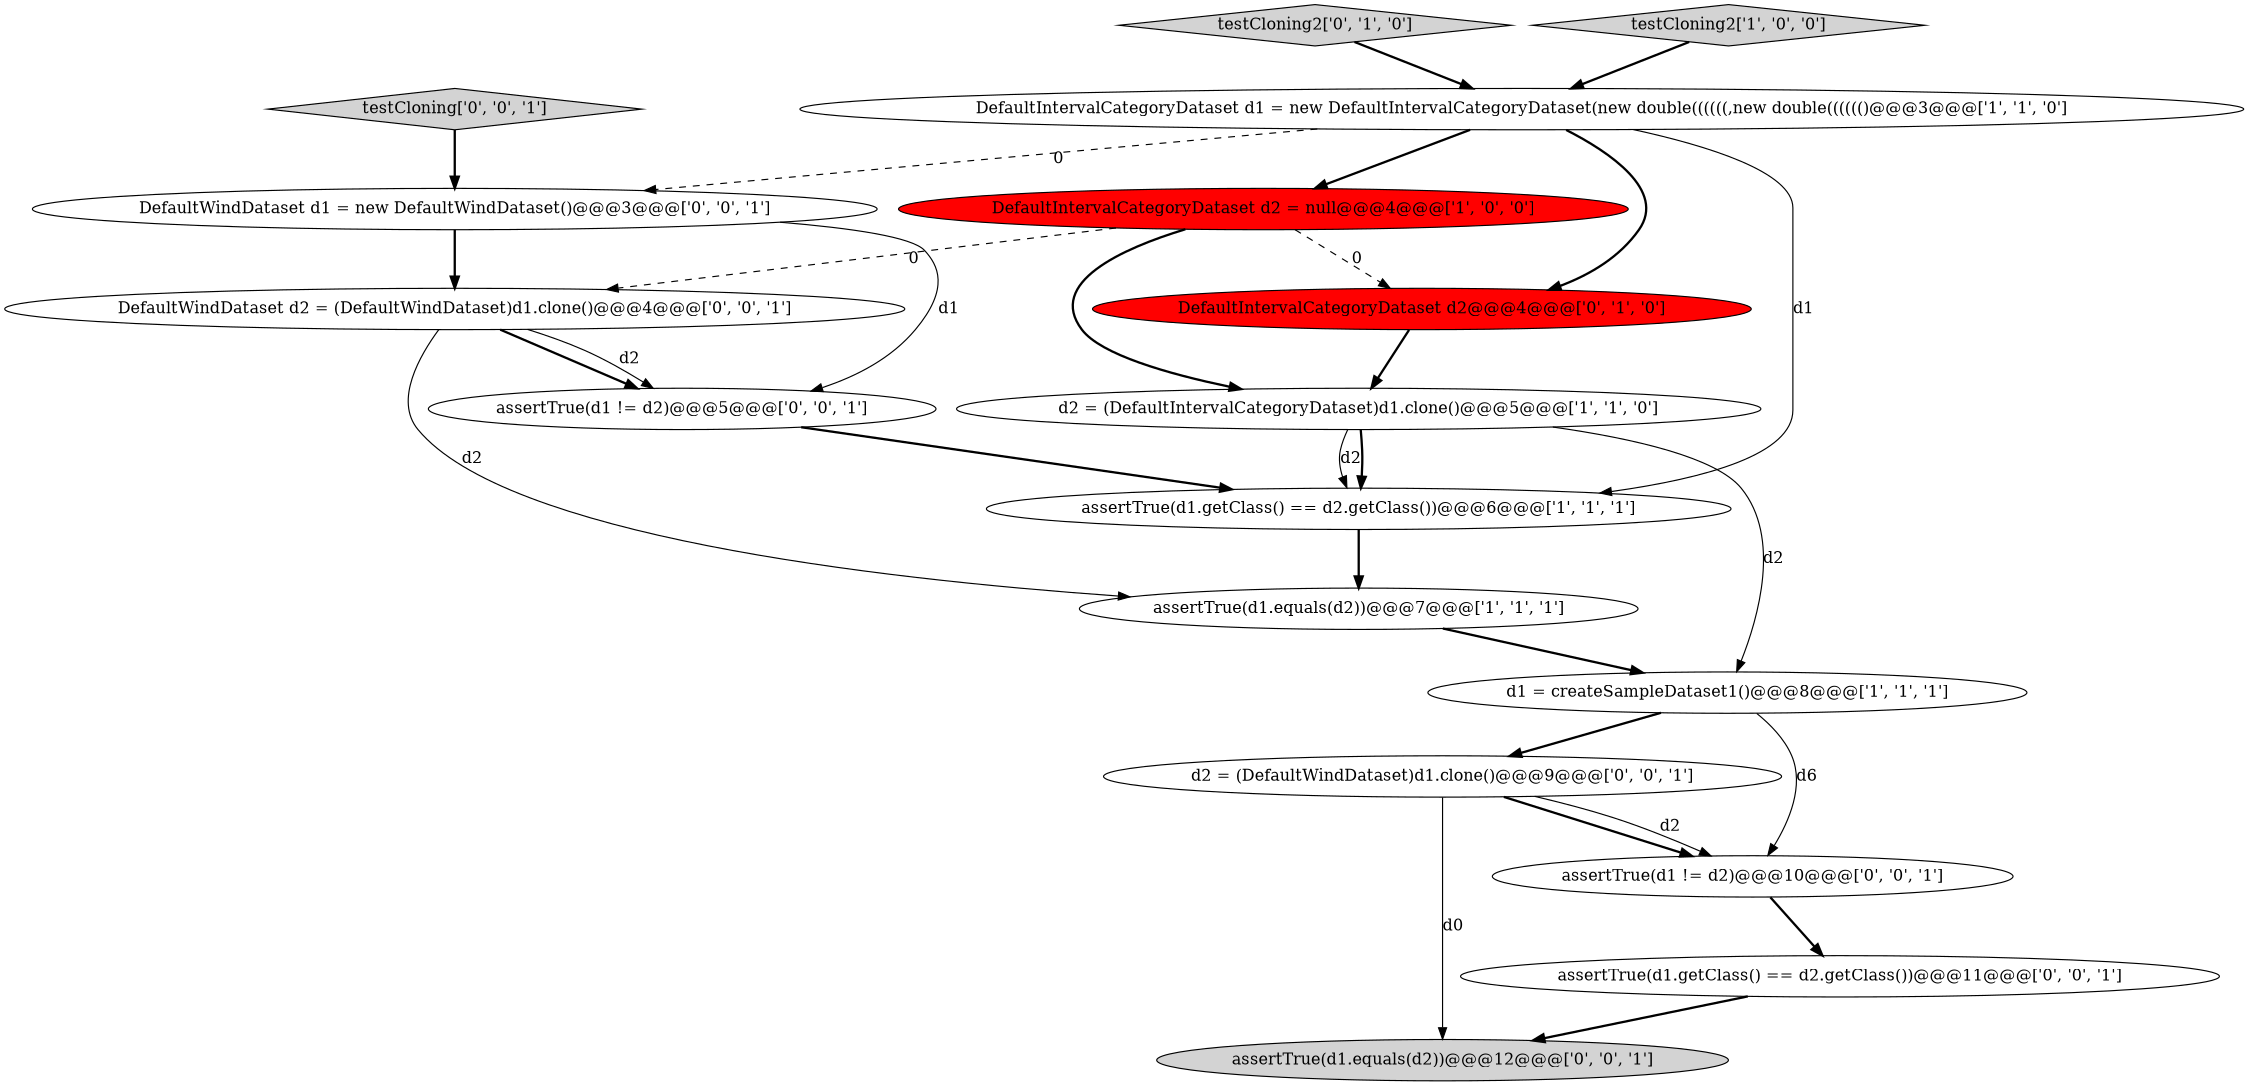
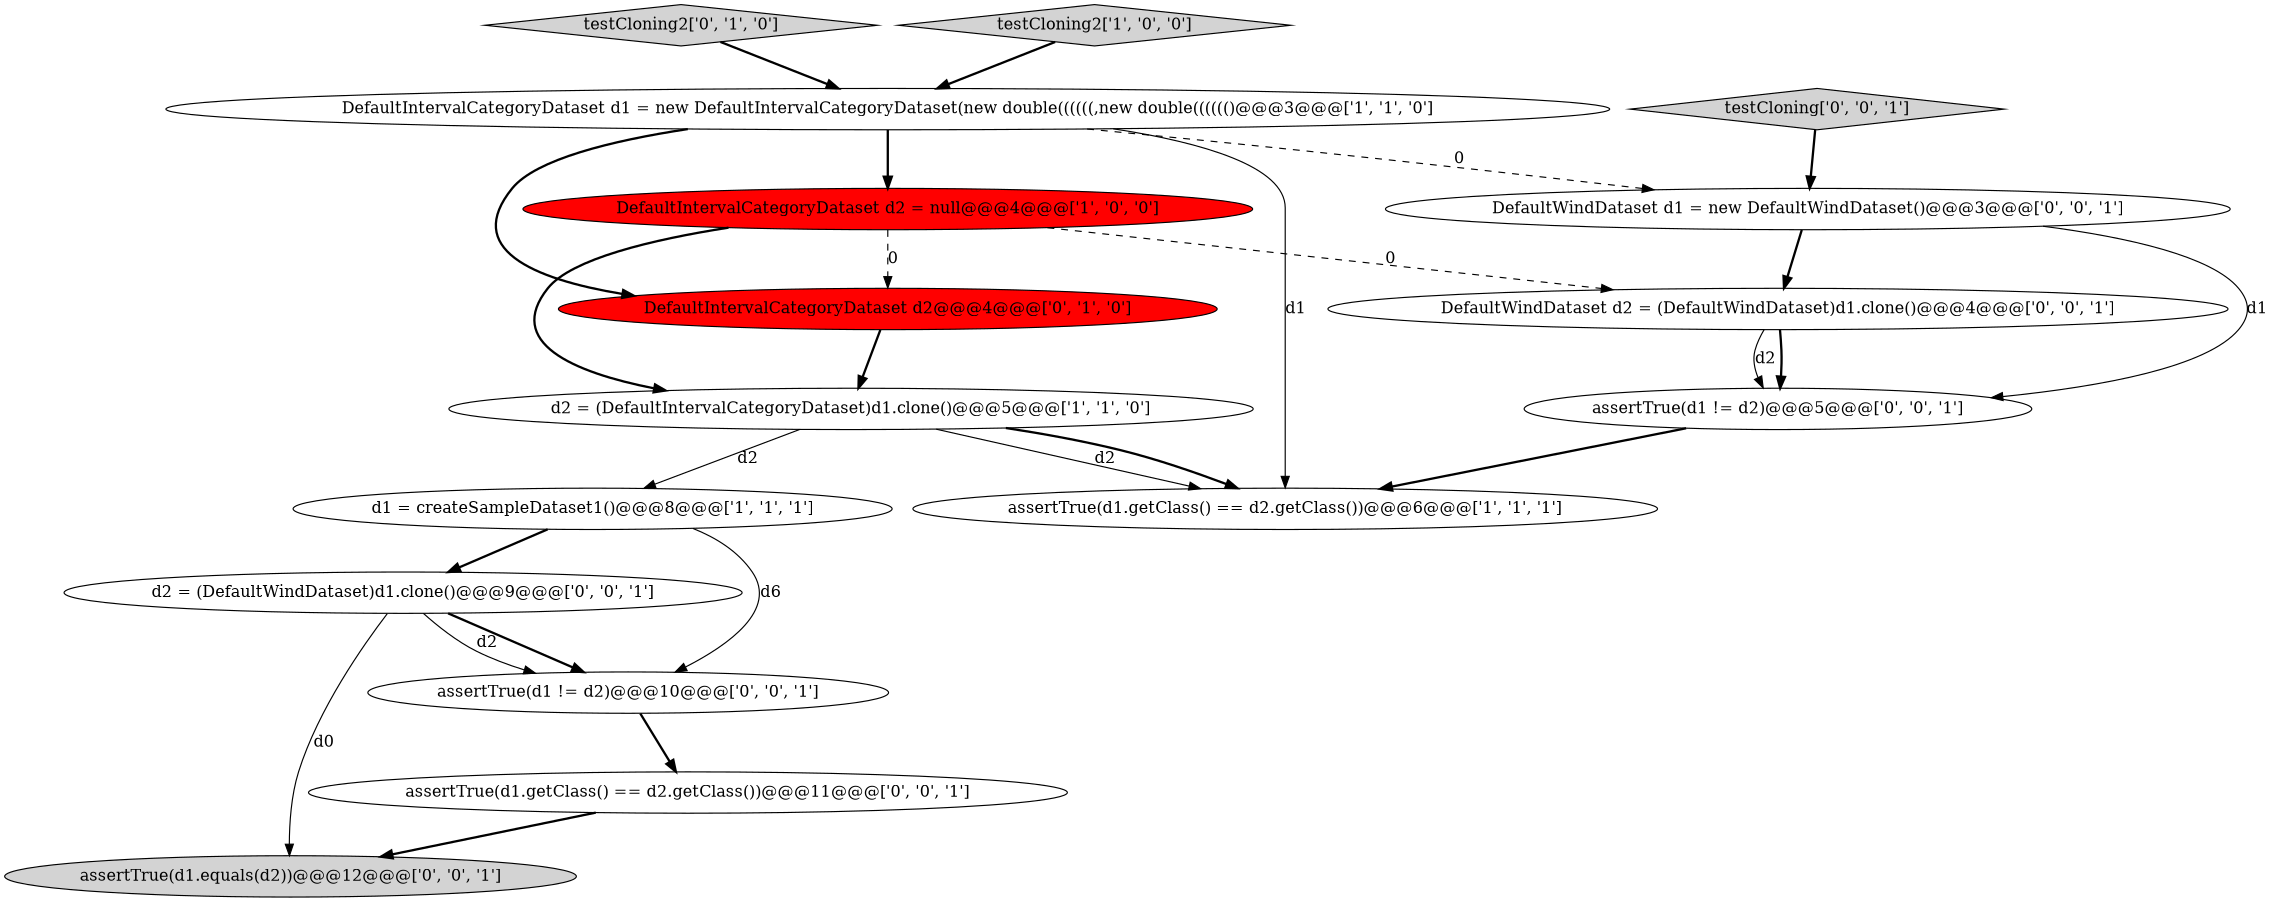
node "assertTrue(d1.equals(d2))@@@7@@@['1', '1', '1']": removed
